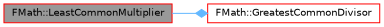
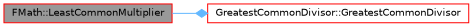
node "FMath::GreatestCommonDivisor": label "FMath::GreatestCommonDivisor" -> "GreatestCommonDivisor::GreatestCommonDivisor"
